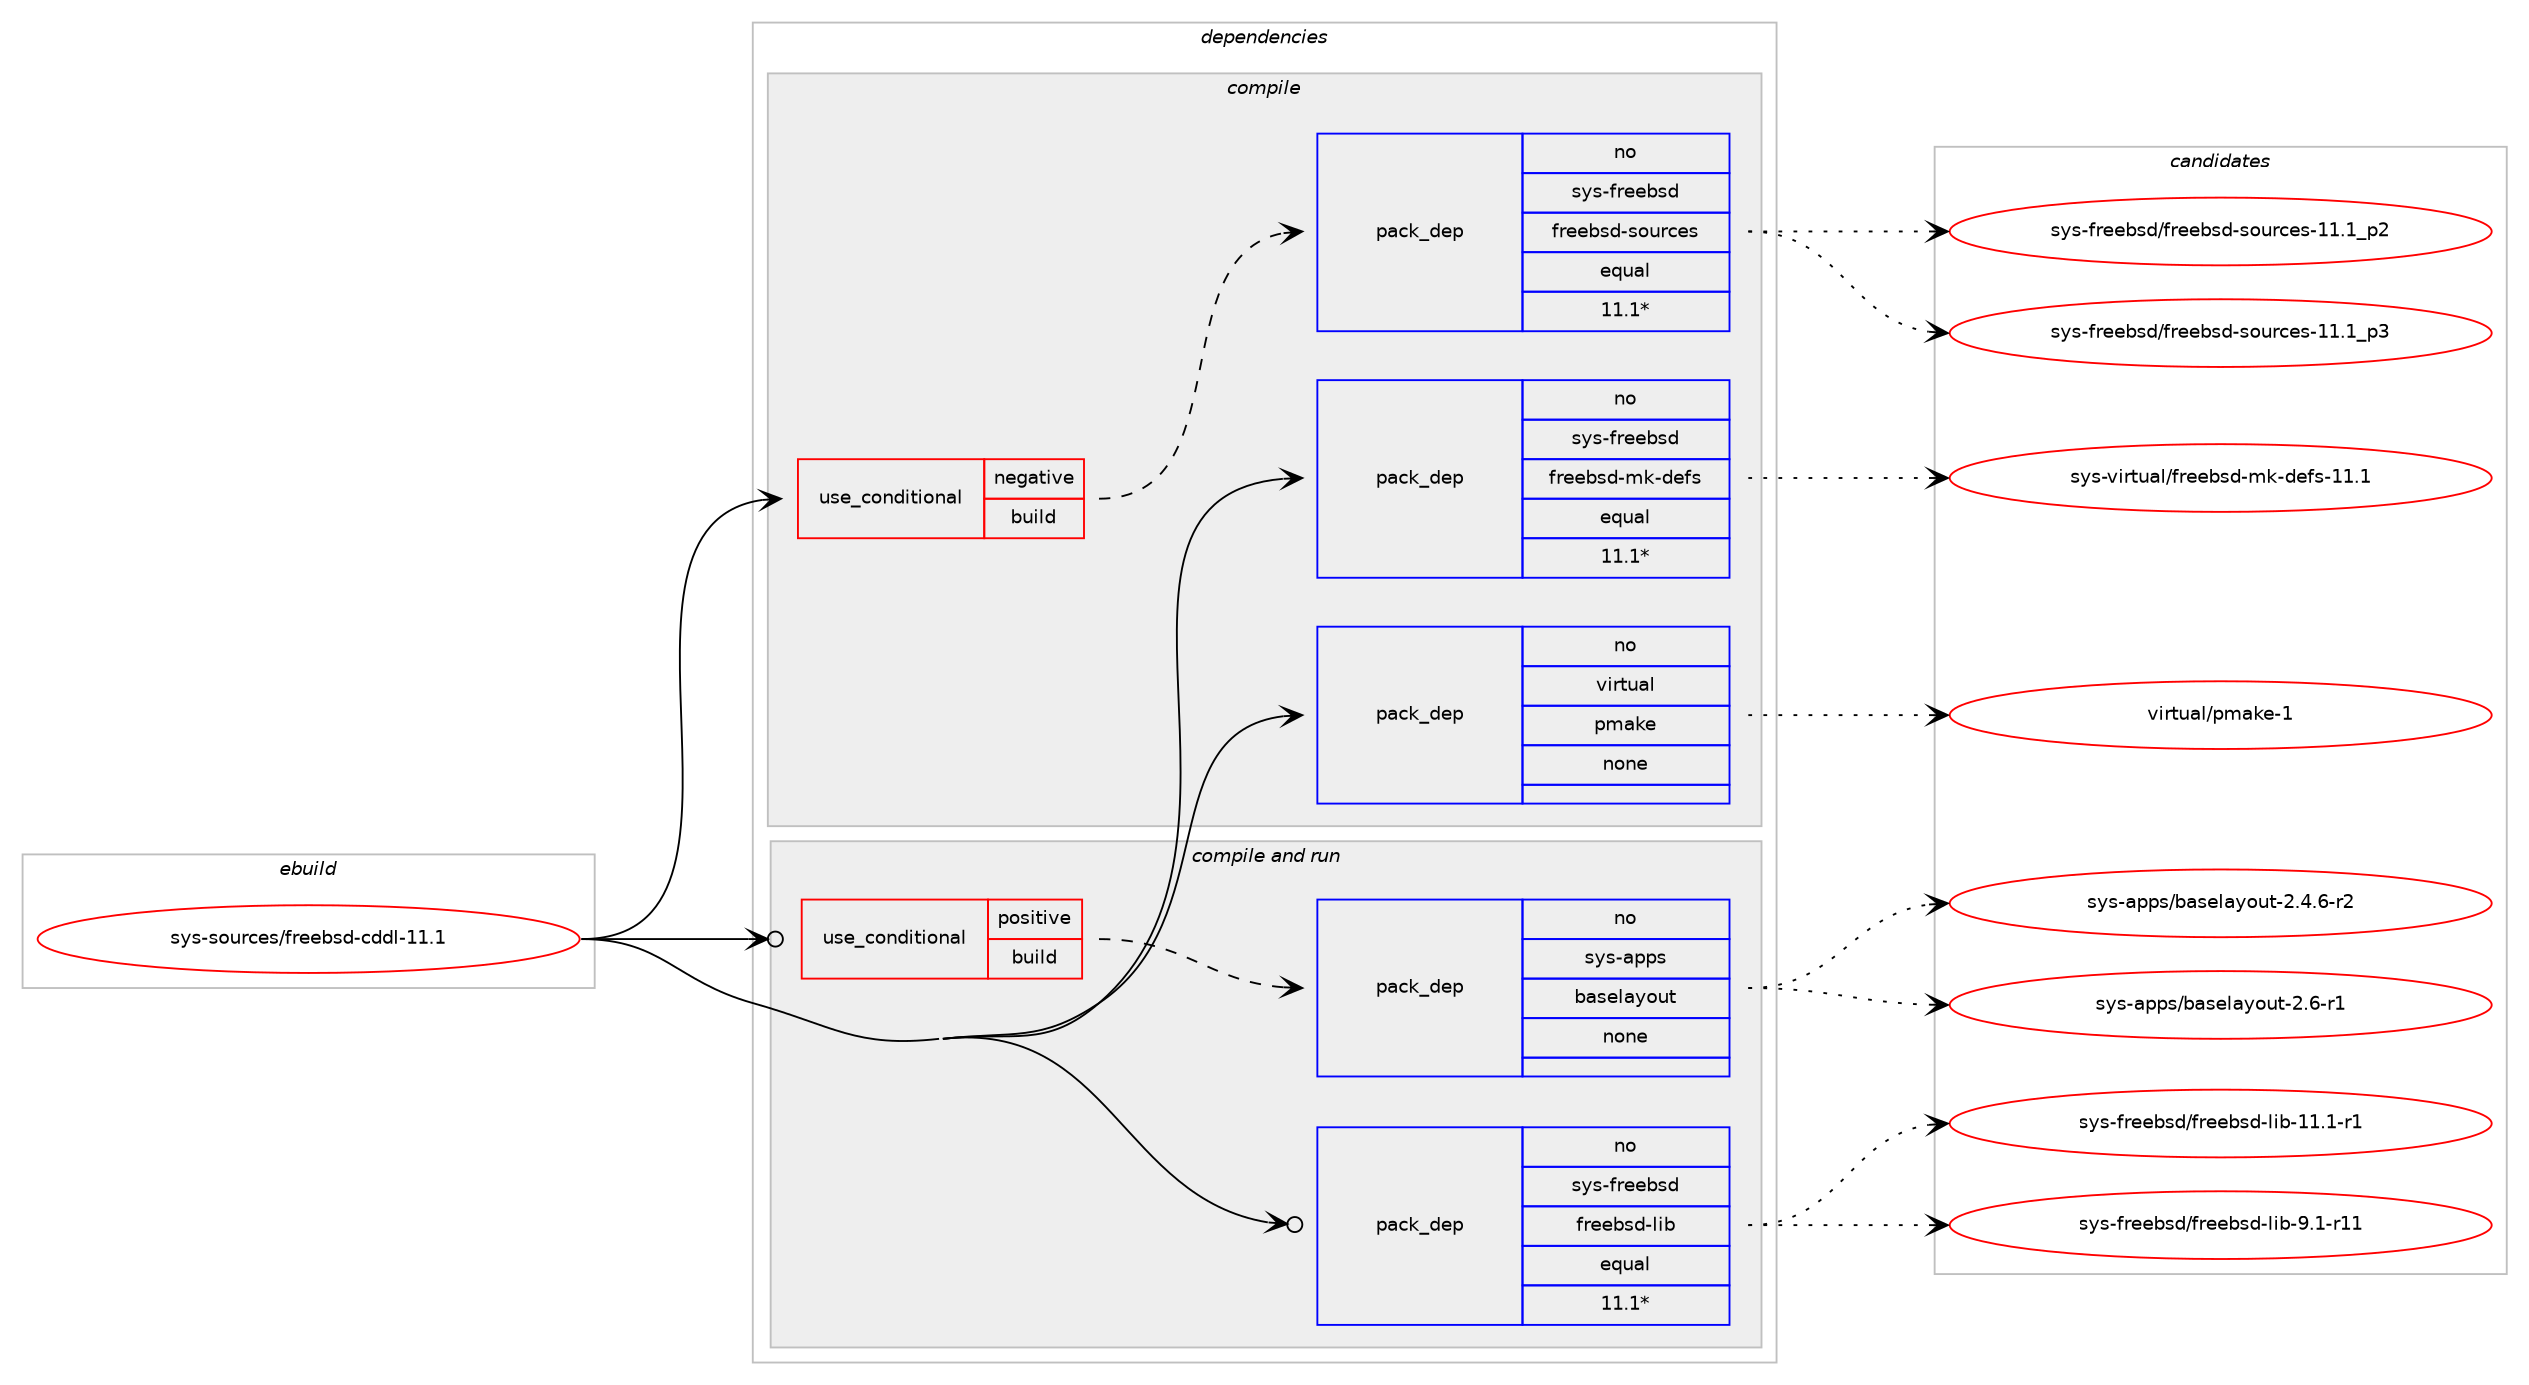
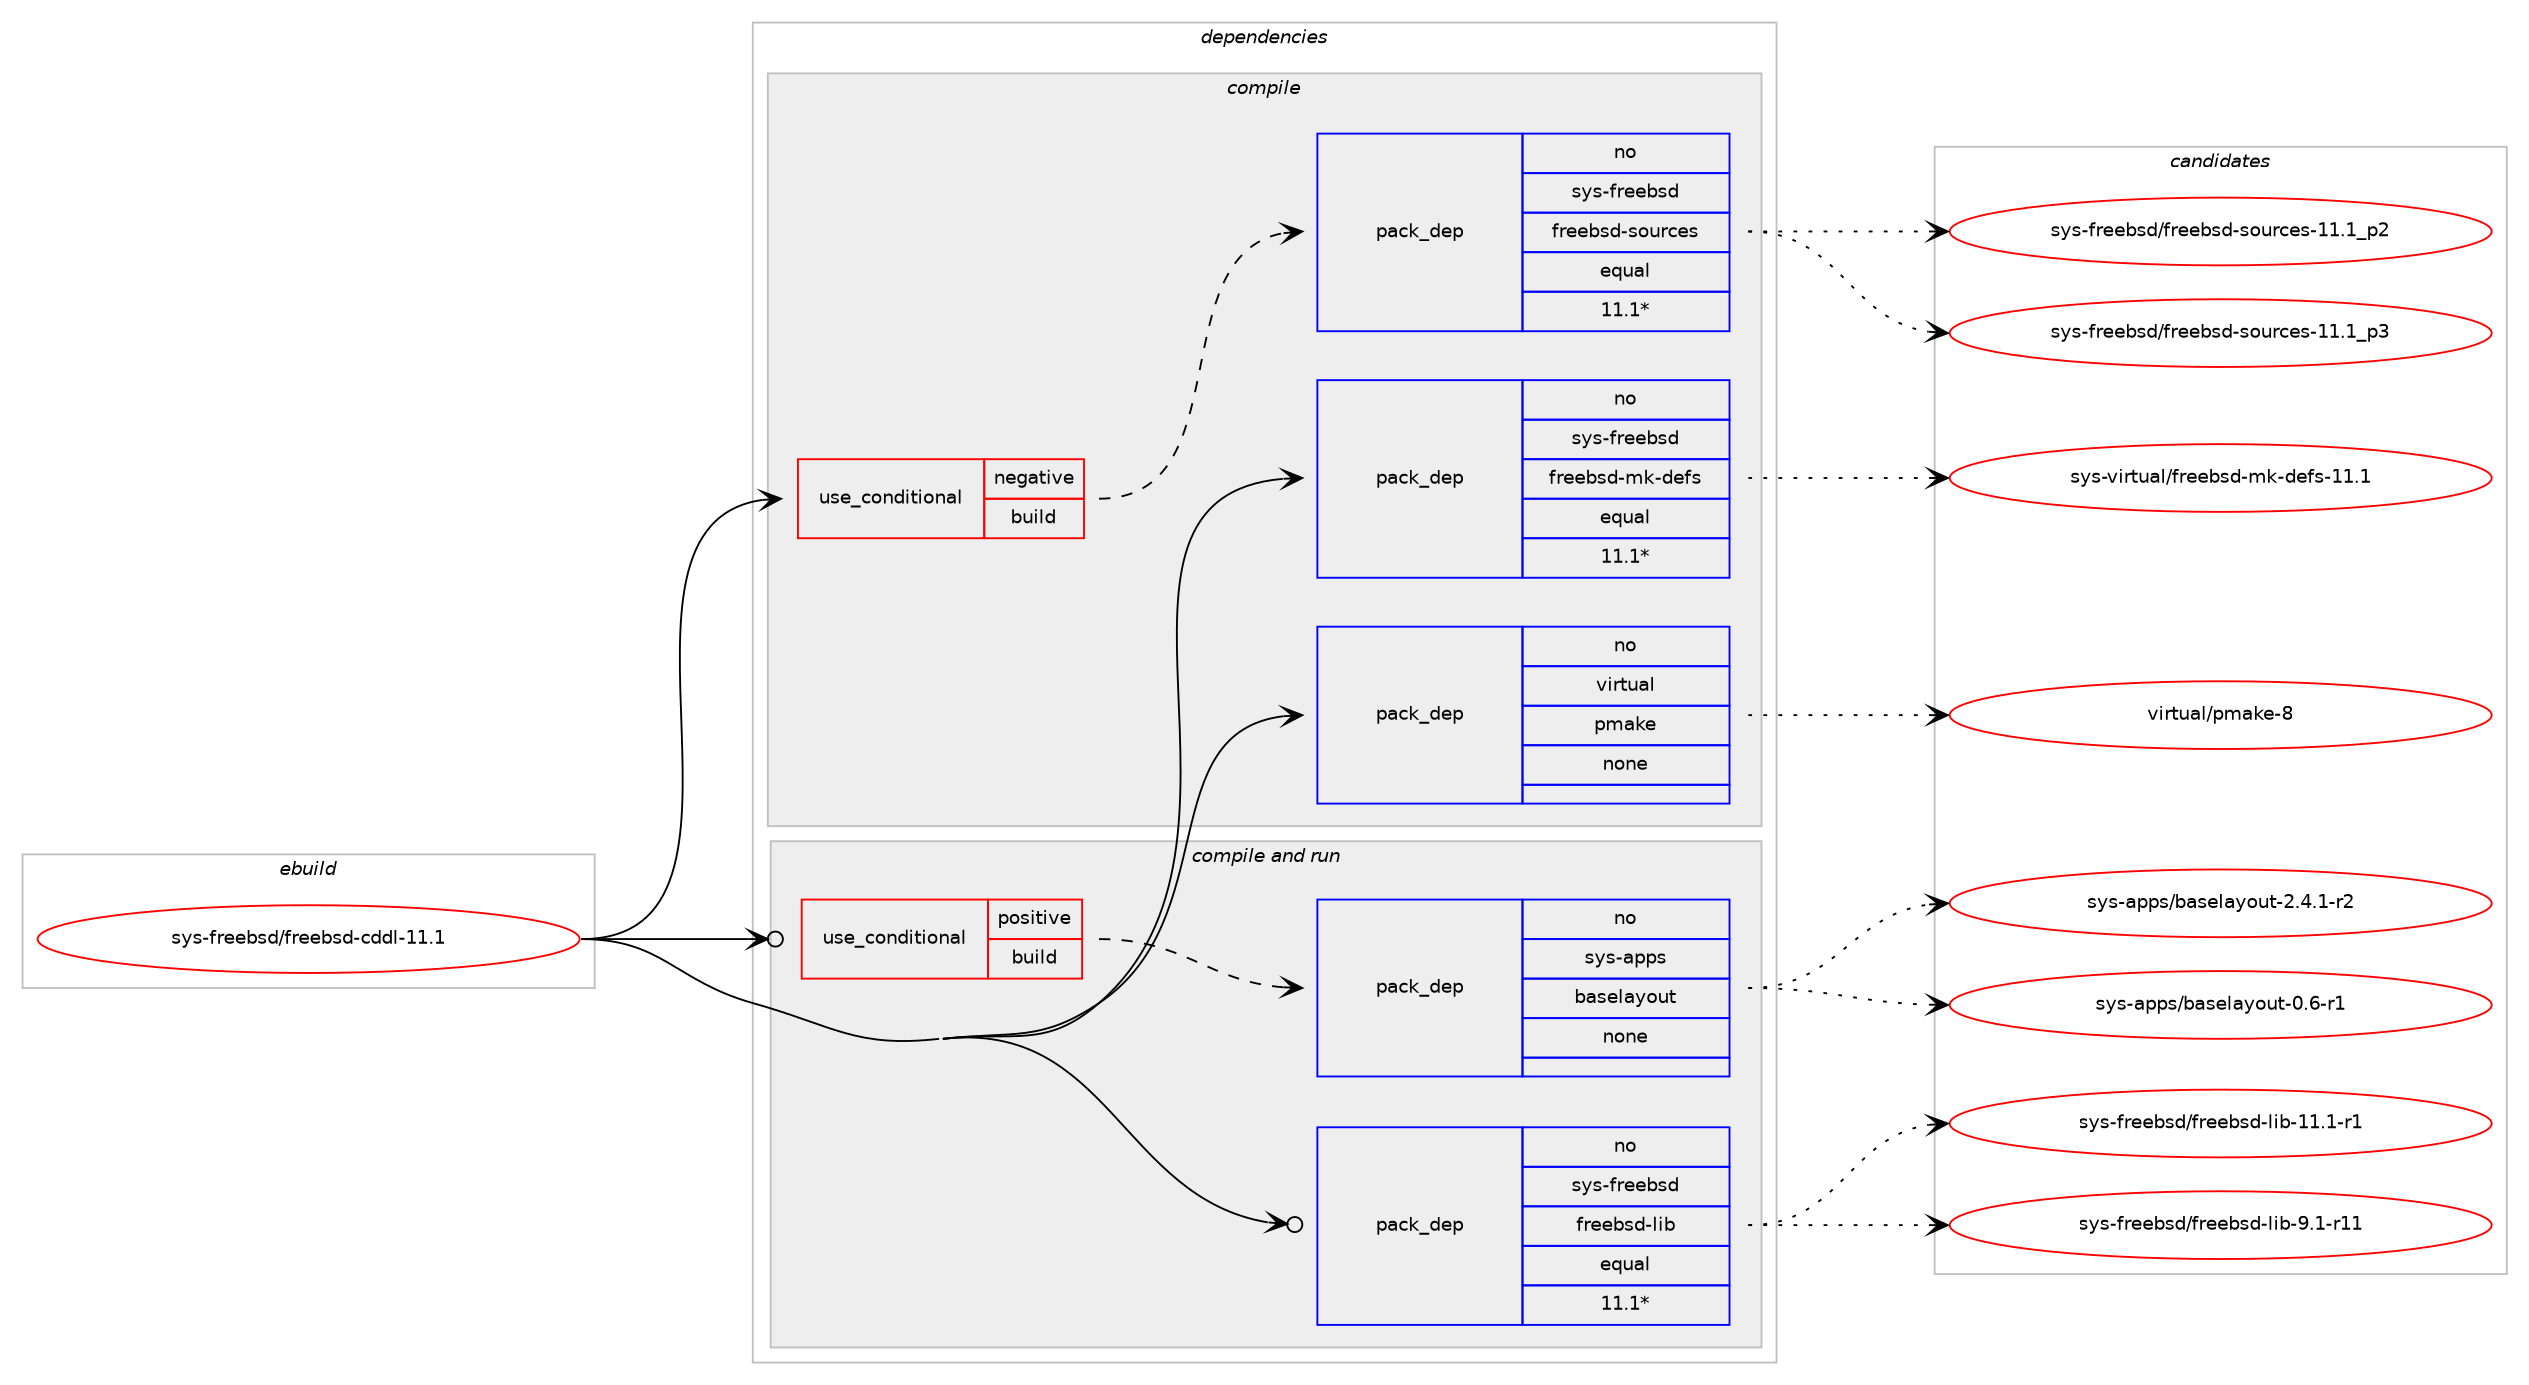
node "virtual/pmake-1": label "virtual/pmake-1" -> "virtual/pmake-8"
node "sys-apps/baselayout-2.4.6-r2": label "sys-apps/baselayout-2.4.6-r2" -> "sys-apps/baselayout-2.4.1-r2"
node "sys-sources/freebsd-cddl-11.1": label "sys-sources/freebsd-cddl-11.1" -> "sys-freebsd/freebsd-cddl-11.1"
node "sys-apps/baselayout-2.6-r1": label "sys-apps/baselayout-2.6-r1" -> "sys-apps/baselayout-0.6-r1"
